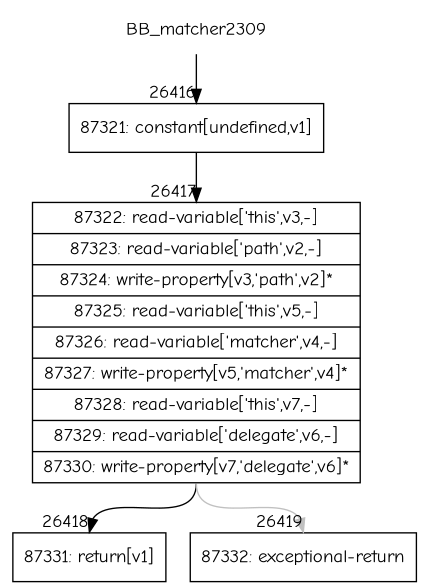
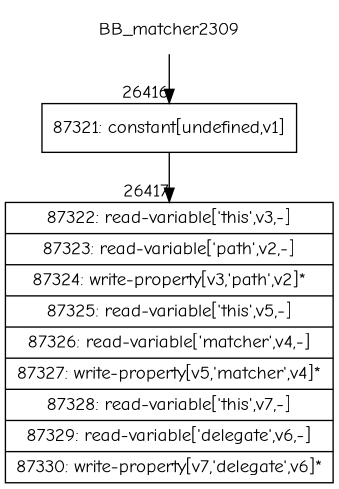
node "87331: return[v1]": removed
node "87332: exceptional-return": removed
